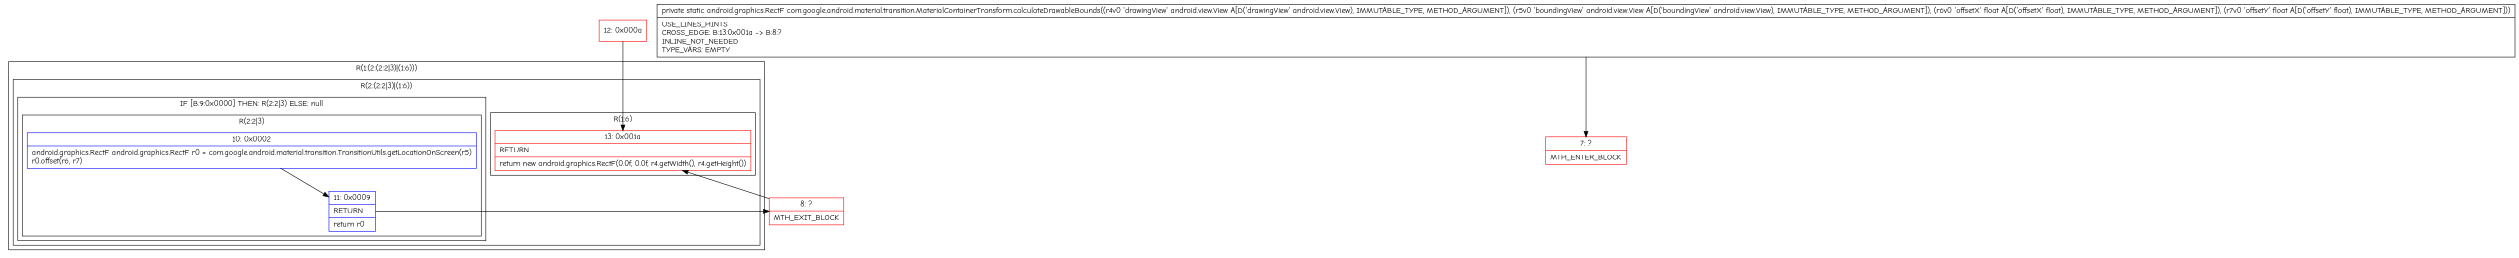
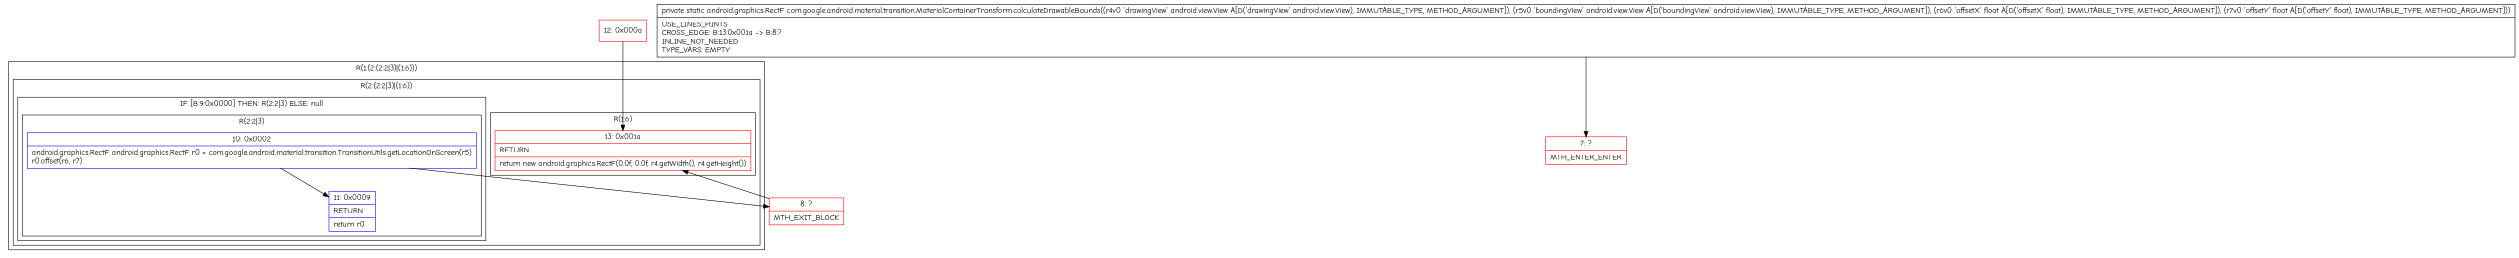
node "7: ?": text "MTH_ENTER_BLOCK" -> "MTH_ENTER_ENTER"
edge "11: 0x0009" -> "8: ?": now "10: 0x0002" -> "8: ?"
